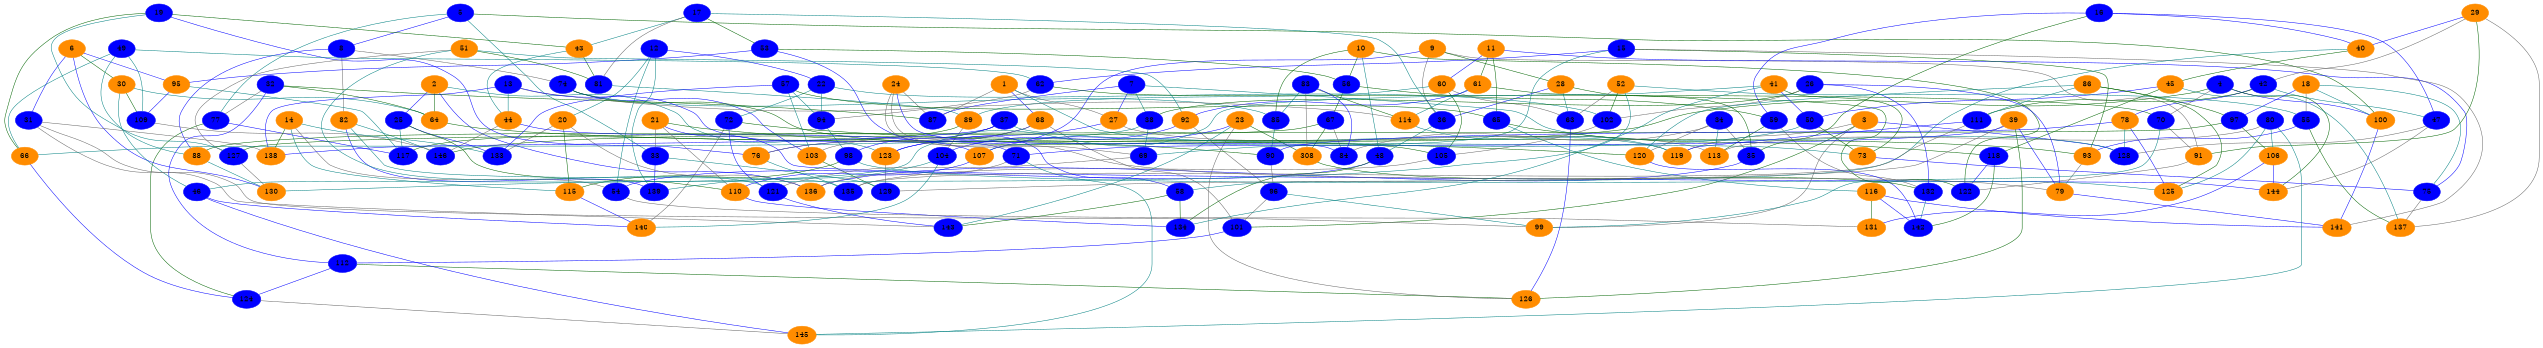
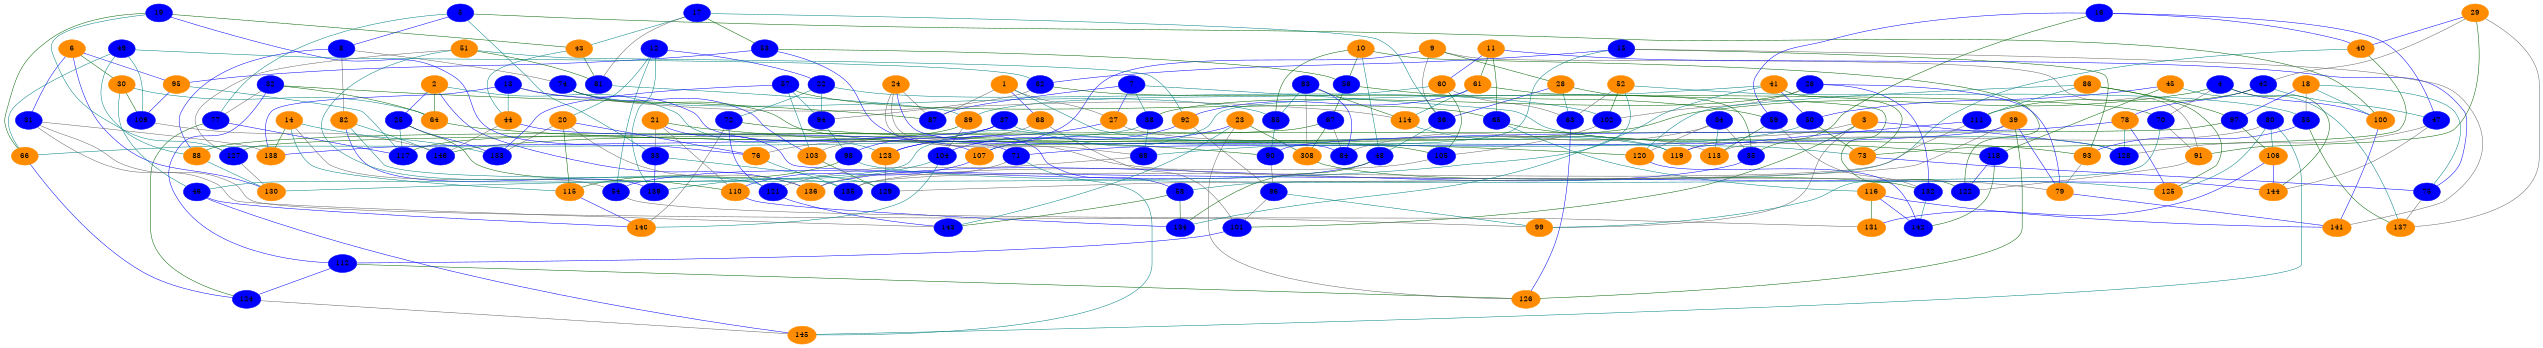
edge "40" -- "45": now "40" -- "73"
edge "68" -- "76": now "20" -- "76"
